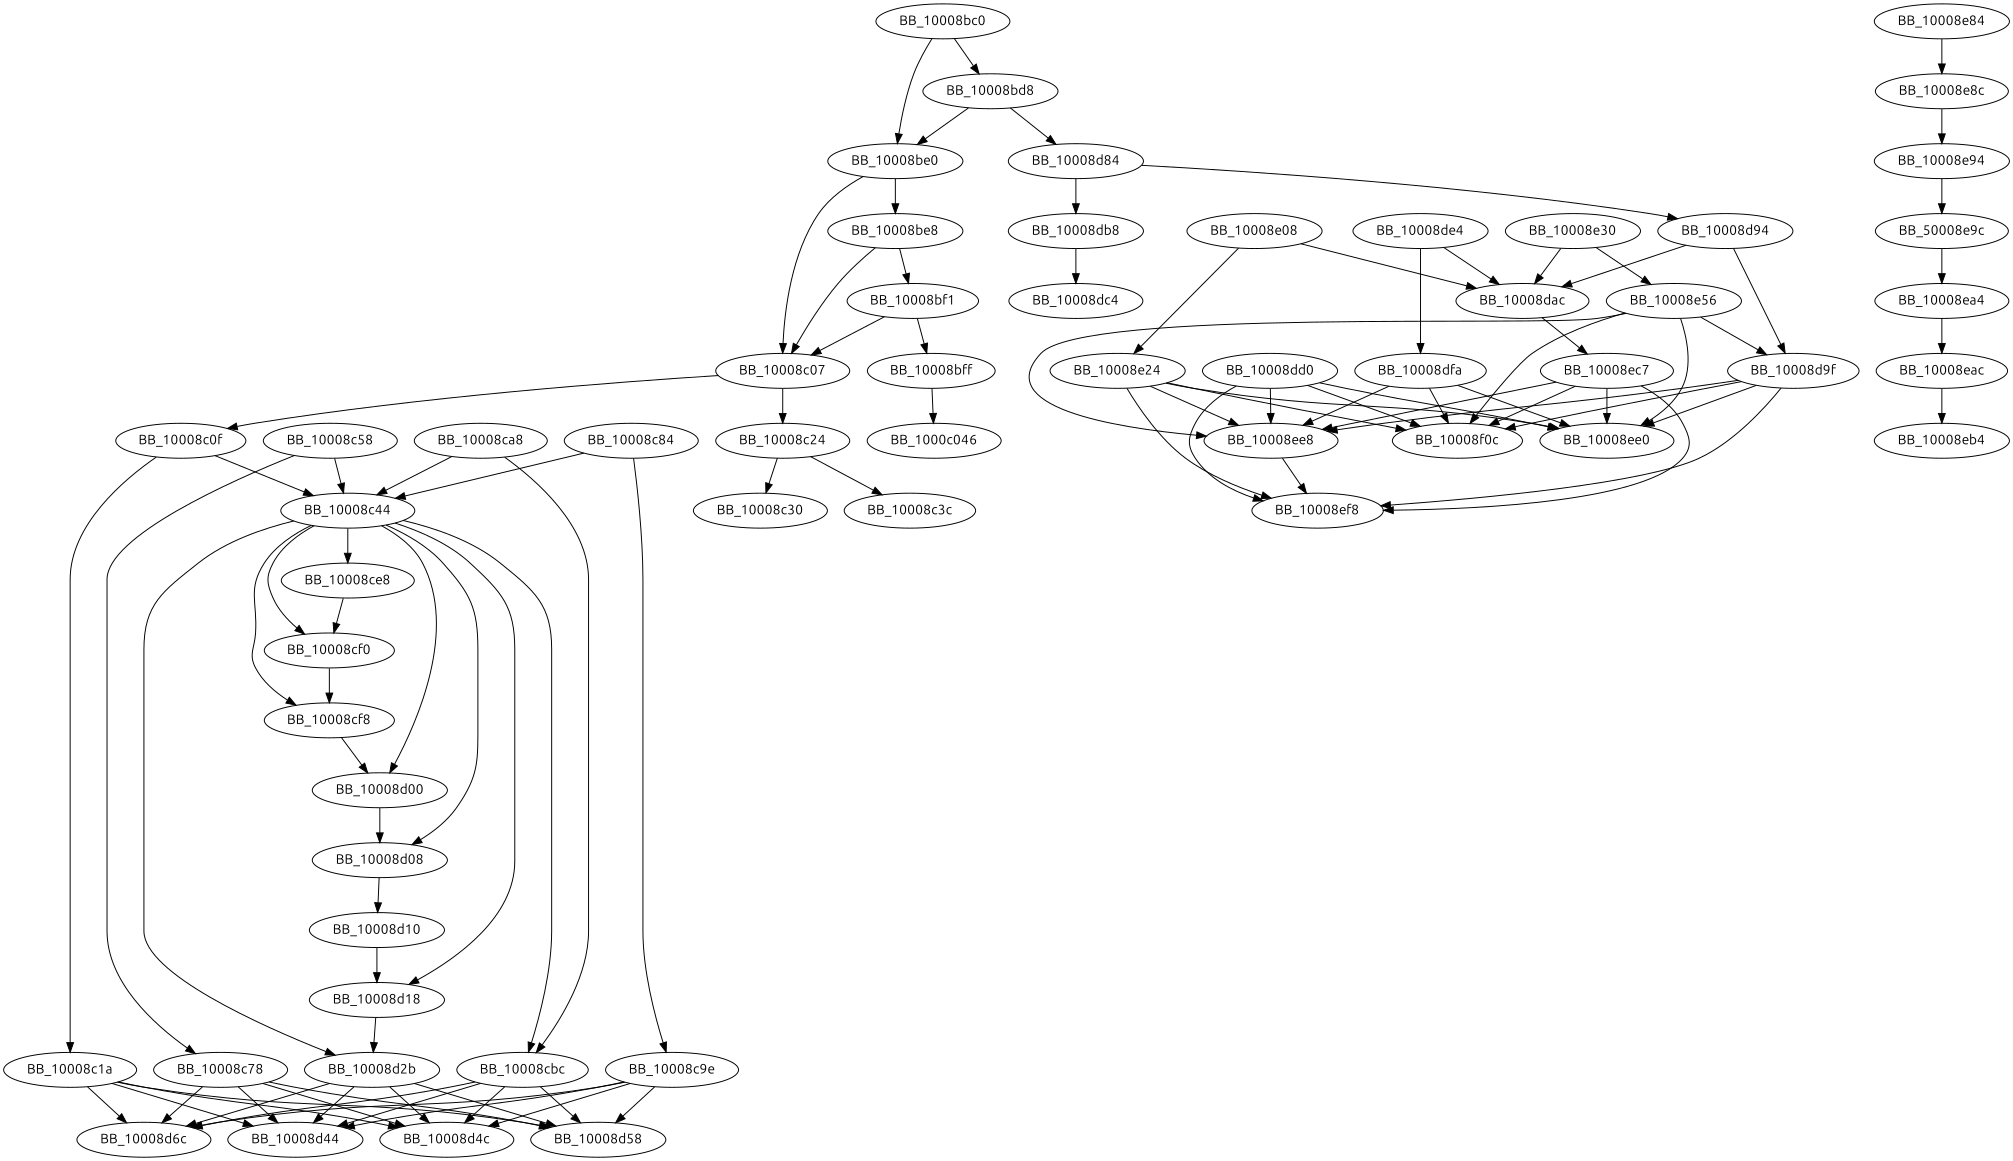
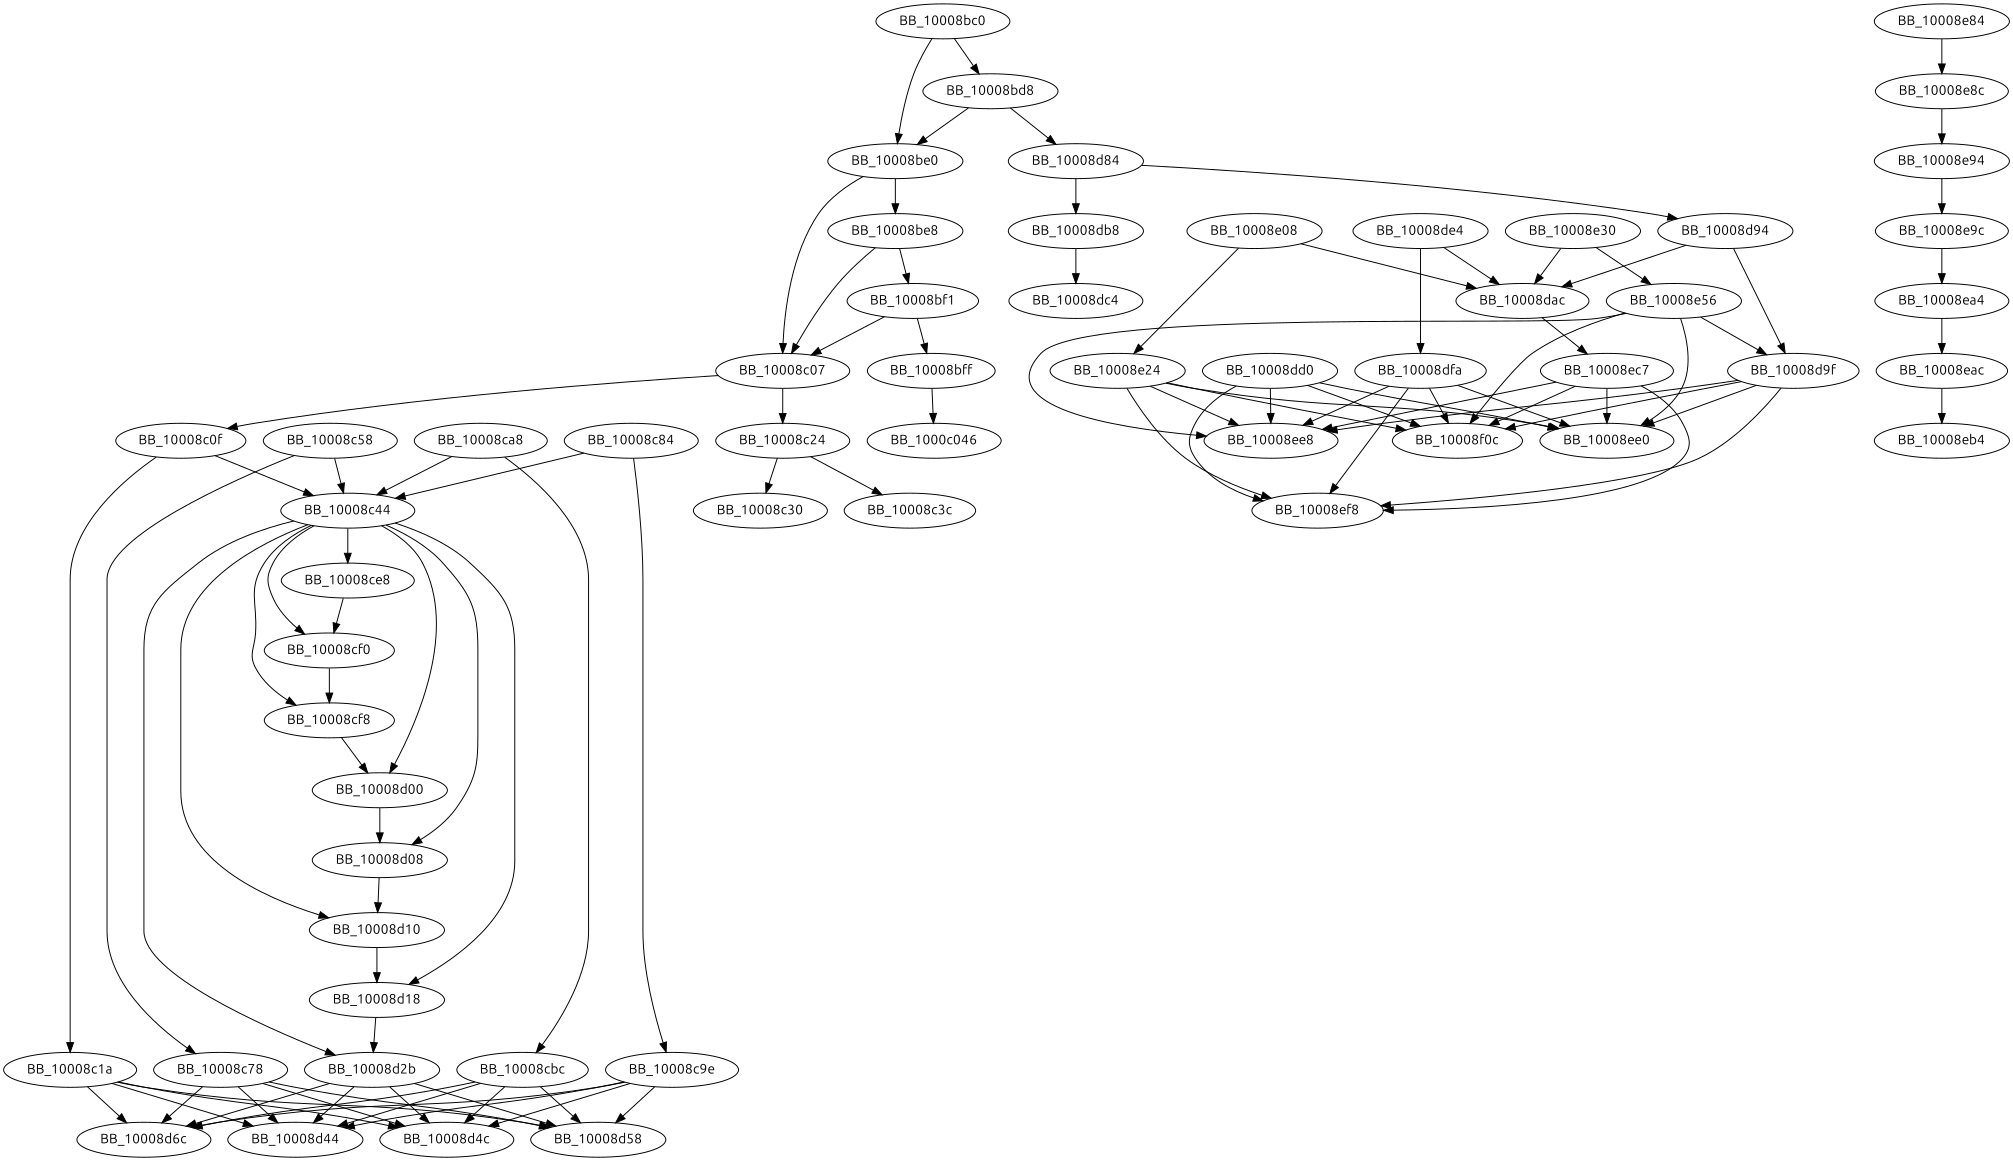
node "BB_50008e9c": label "BB_50008e9c" -> "BB_10008e9c"
edge "BB_10008ee8" -> "BB_10008ef8": now "BB_10008dfa" -> "BB_10008ef8"
edge "BB_10008c44" -> "BB_10008cbc": now "BB_10008c44" -> "BB_10008d10"
